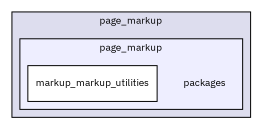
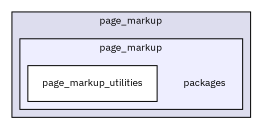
node "markup_markup_utilities": label "markup_markup_utilities" -> "page_markup_utilities"
